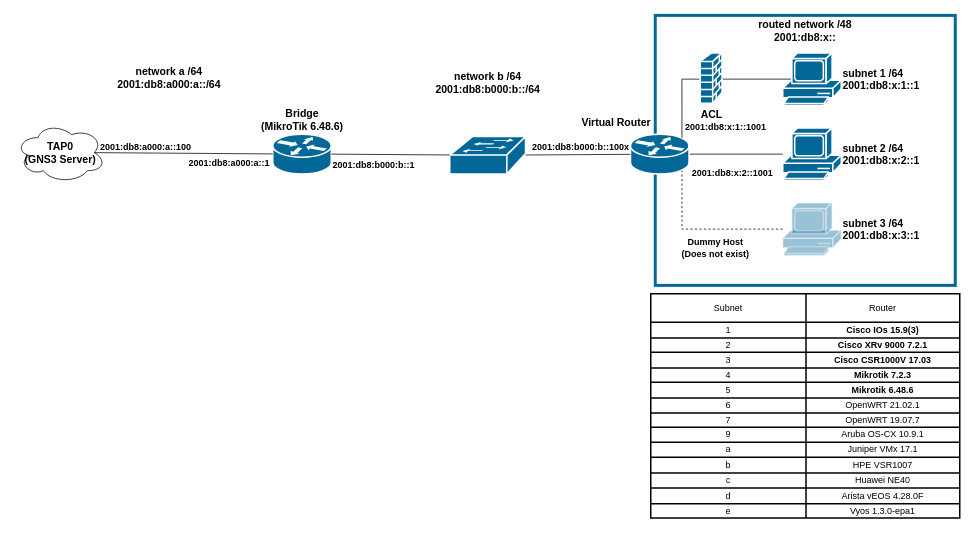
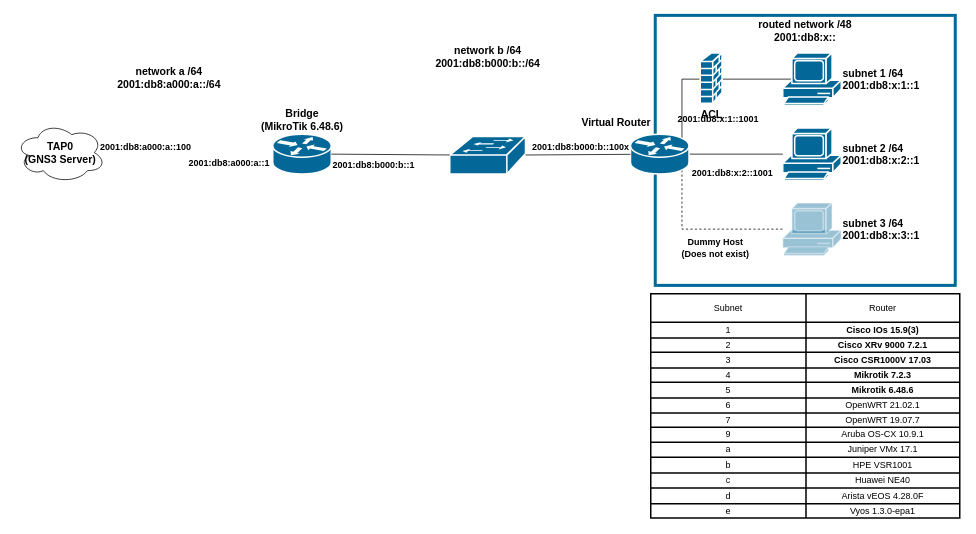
node "network b /64 2001:db8:b000:b::/64": moved (488, 84) -> (488, 58)
node "2001:db8:x:1::1001": moved (732, 125) -> (725, 118)
edge "TAP0 (GNS3 Server)" -- "Bridge (MikroTik 6.48.6)": removed
node "HPE VSR1007": label "HPE VSR1007" -> "HPE VSR1001"
